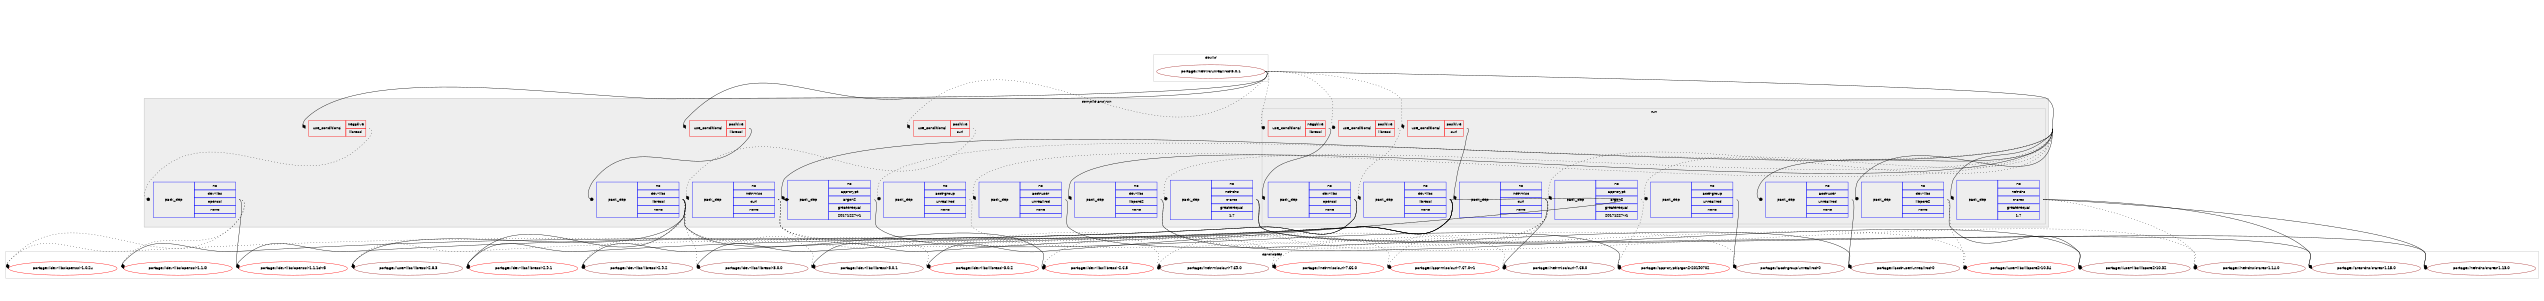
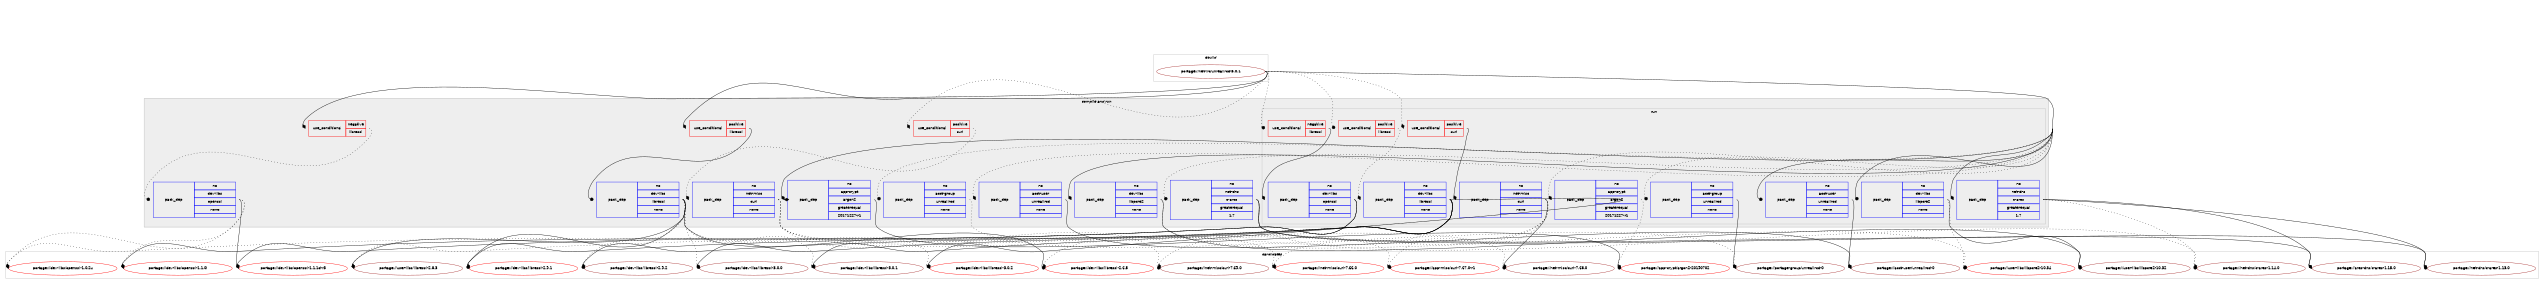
node "portage://acct-group/unrealircd-0": label "portage://acct-group/unrealircd-0" -> "portage://portage-group/unrealircd-0"
